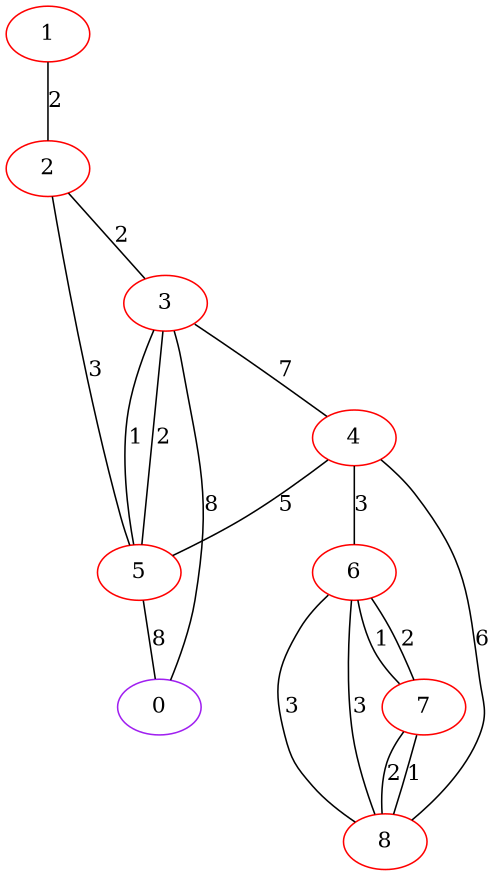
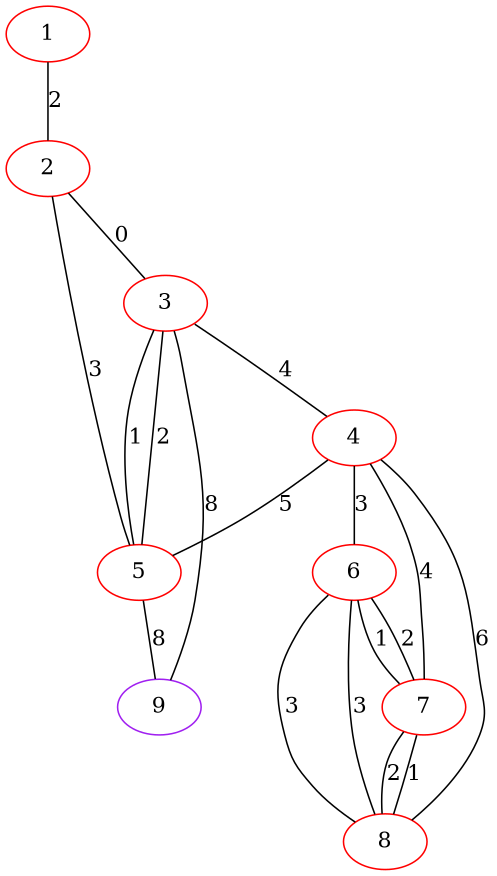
edge "2" -- "3": label "2" -> "0"
edge "3" -- "4": label "7" -> "4"
edge "4" -- "7": added, label "4"
node "0": label "0" -> "9"
